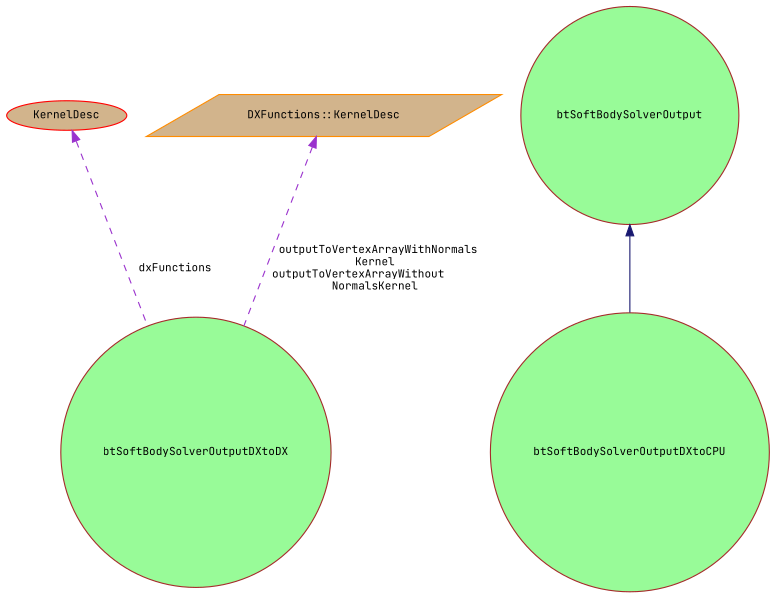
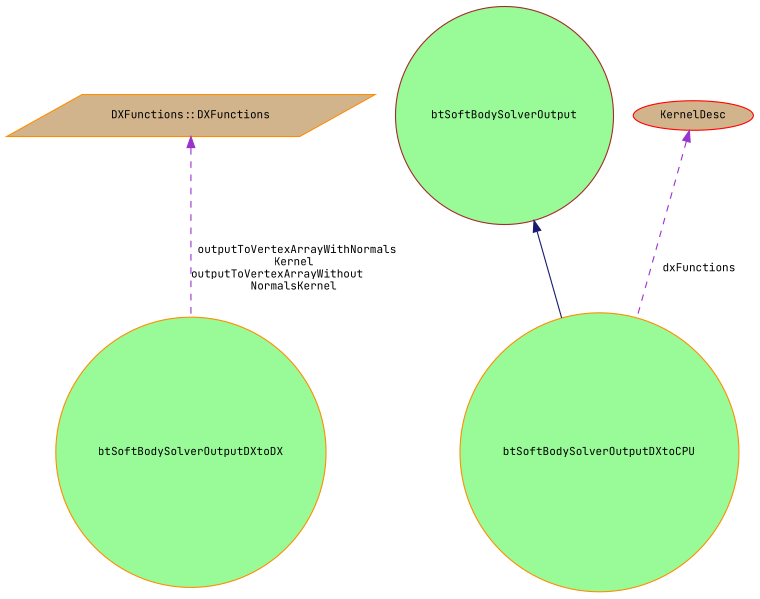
node "DXFunctions::KernelDesc": label "DXFunctions::KernelDesc" -> "DXFunctions::DXFunctions"
edge "btSoftBodySolverOutputDXtoDX" -> "KernelDesc": now "btSoftBodySolverOutputDXtoCPU" -> "KernelDesc"
node "btSoftBodySolverOutputDXtoDX": color brown -> darkorange
node "btSoftBodySolverOutputDXtoCPU": color brown -> darkorange
